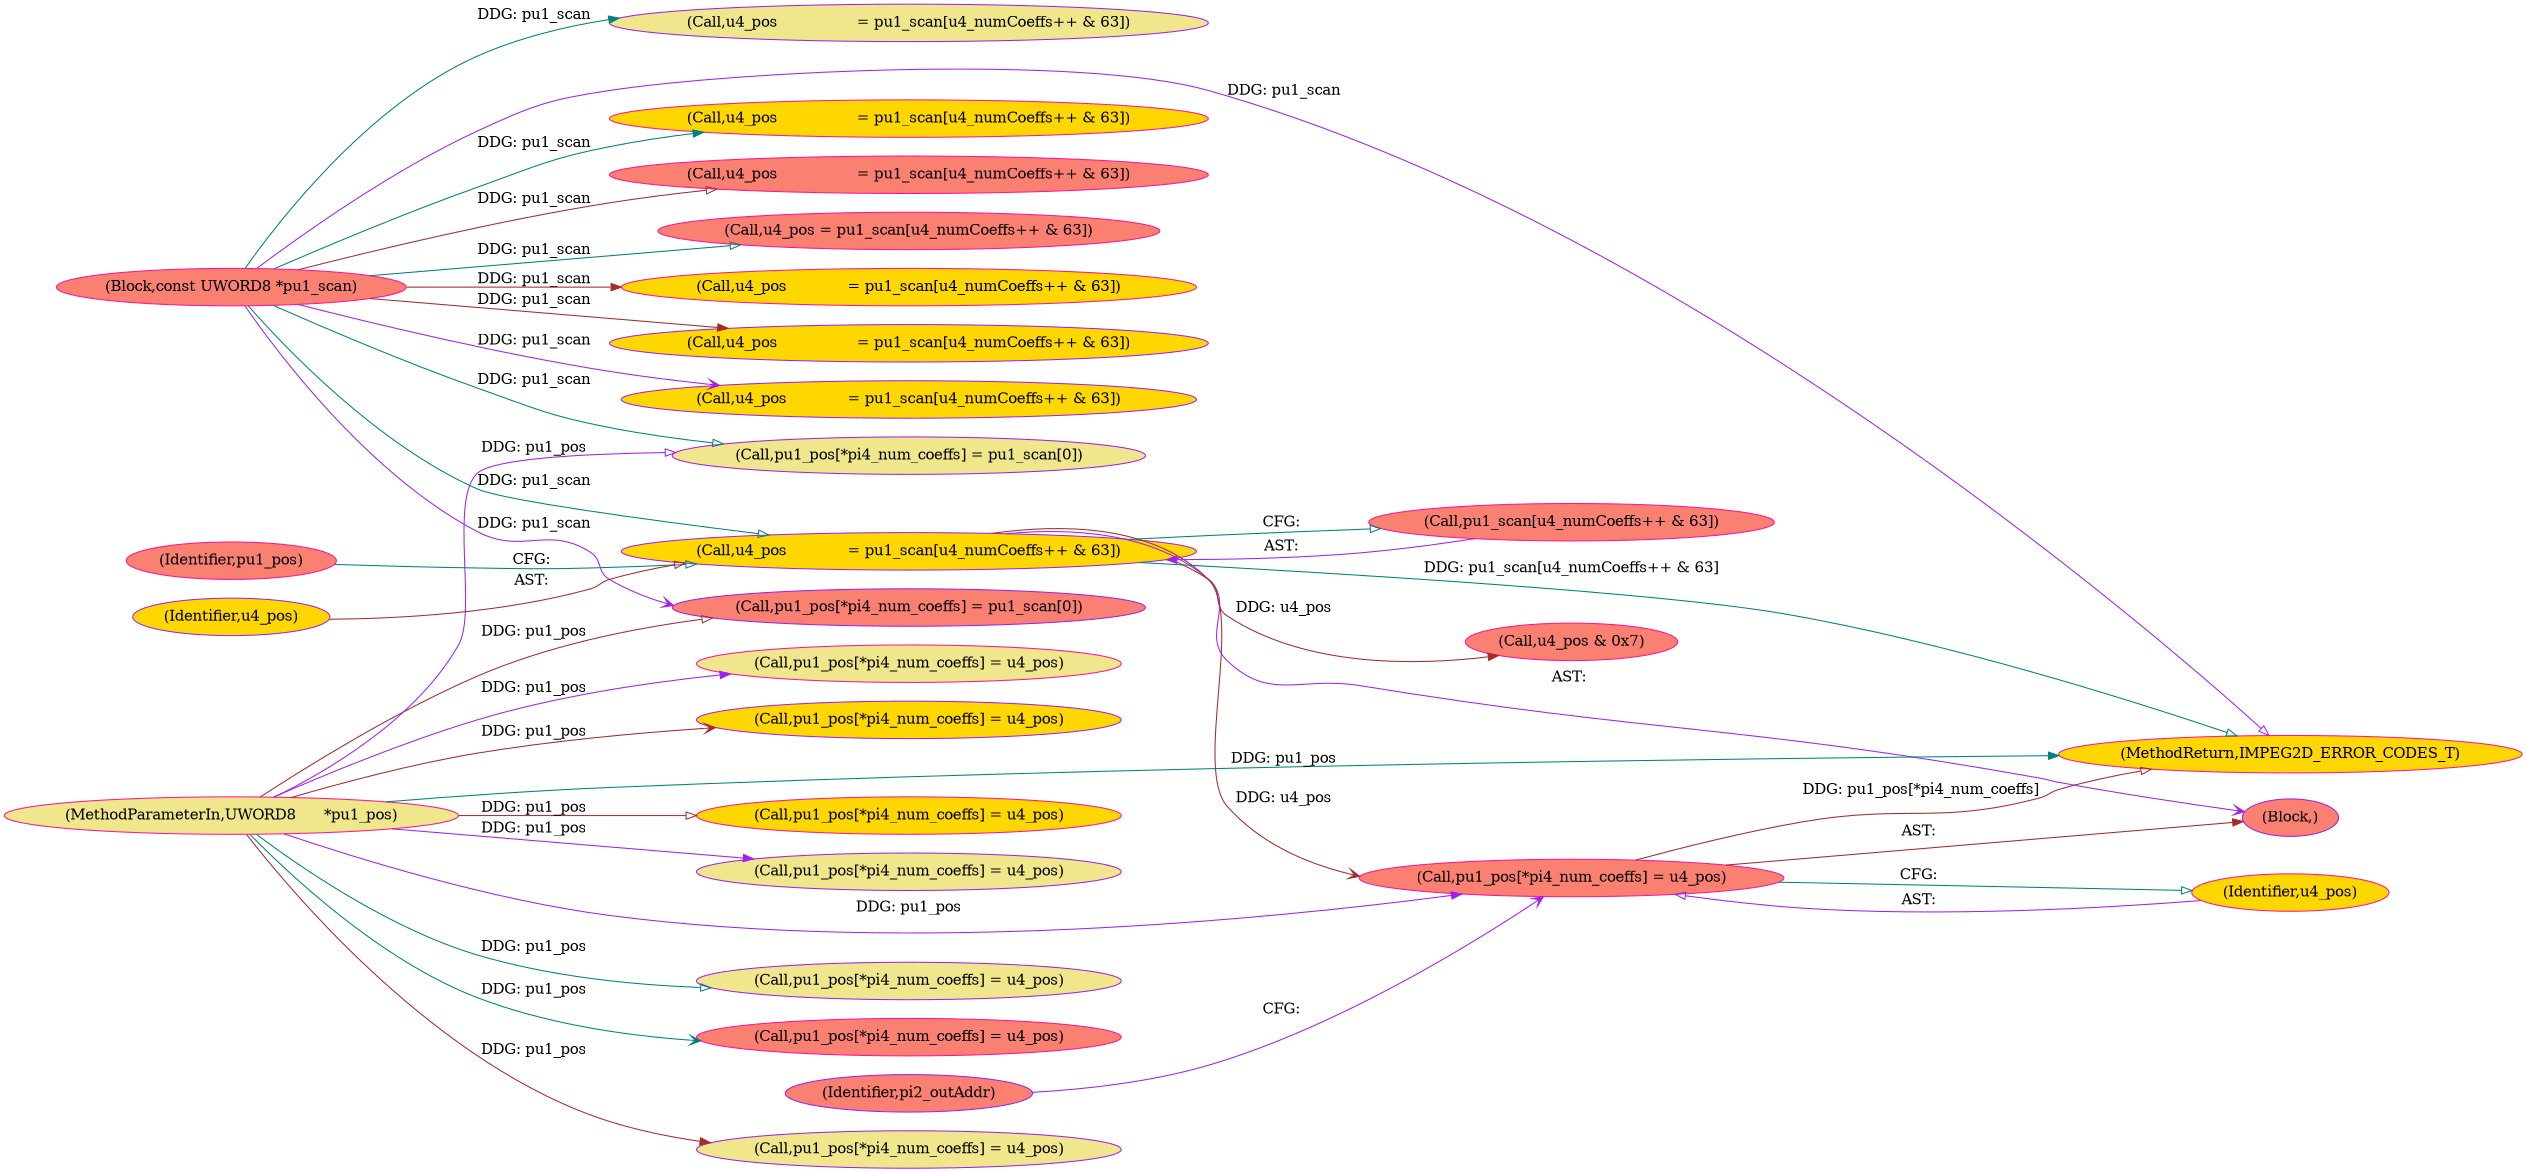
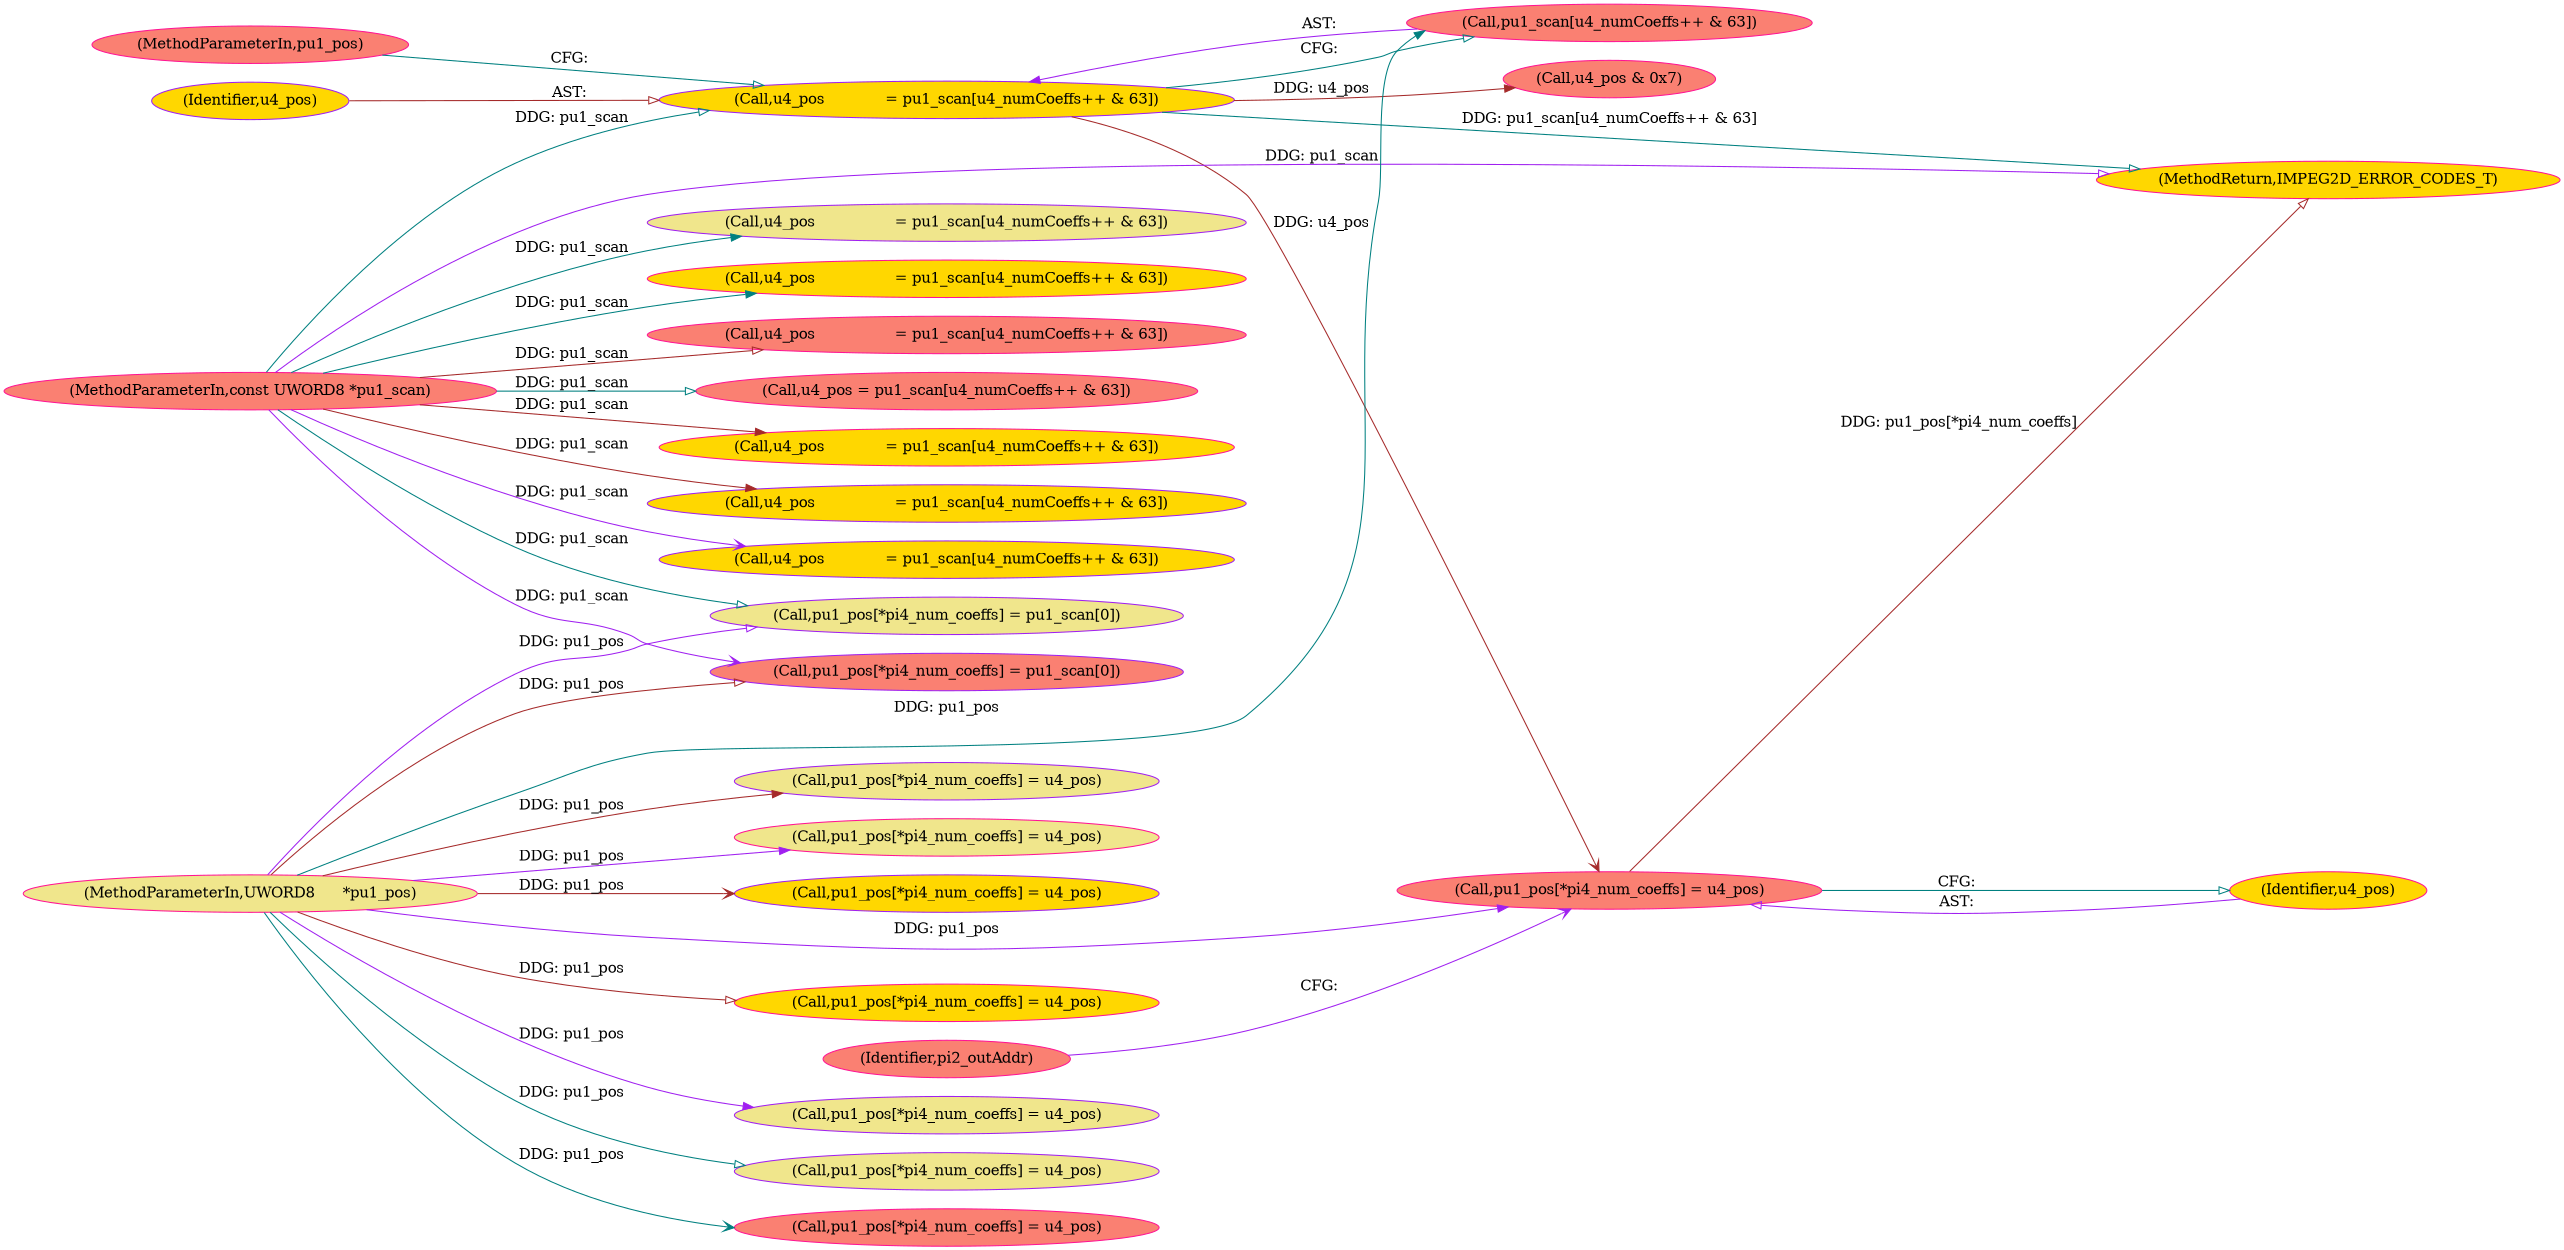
node "(Block,const UWORD8 *pu1_scan)": label "(Block,const UWORD8 *pu1_scan)" -> "(MethodParameterIn,const UWORD8 *pu1_scan)"
node "(Identifier,pu1_pos)": label "(Identifier,pu1_pos)" -> "(MethodParameterIn,pu1_pos)"
edge "(MethodParameterIn,UWORD8      *pu1_pos)" -> "(MethodReturn,IMPEG2D_ERROR_CODES_T)": now "(MethodParameterIn,UWORD8      *pu1_pos)" -> "(Call,pu1_scan[u4_numCoeffs++ & 63])"
node "(Block,)": removed
node "(Identifier,pi2_outAddr)": color purple -> deeppink
